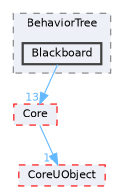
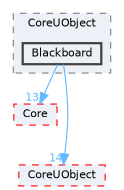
cluster "BehaviorTree": label "BehaviorTree" -> "CoreUObject"
edge "Core" -> "CoreUObject": now "Blackboard" -> "CoreUObject"
